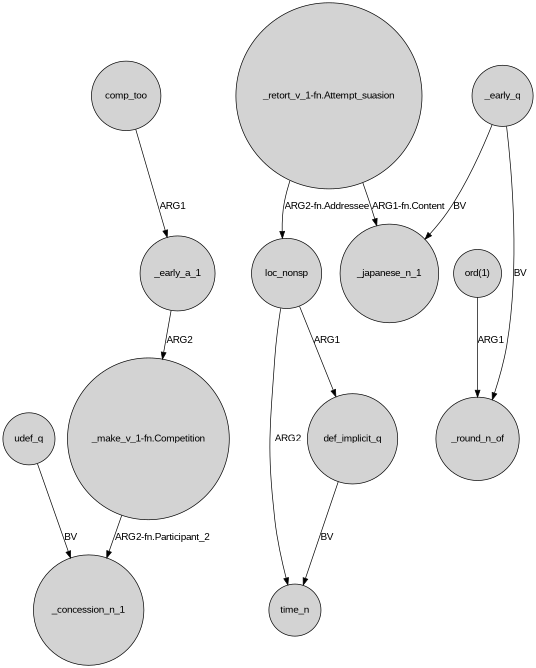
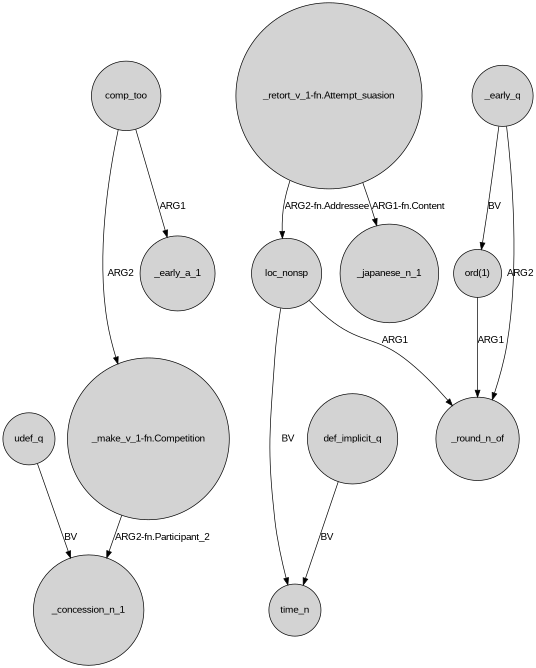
edge "_early_q" -> "_japanese_n_1": now "_early_q" -> "ord(1)"
edge "_early_q" -> "_round_n_of": label "BV" -> "ARG2"
edge "_early_a_1" -> "_make_v_1-fn.Competition": now "comp_too" -> "_make_v_1-fn.Competition"
edge "loc_nonsp" -> "def_implicit_q": now "loc_nonsp" -> "_round_n_of"
edge "loc_nonsp" -> "time_n": label "ARG2" -> "BV"
